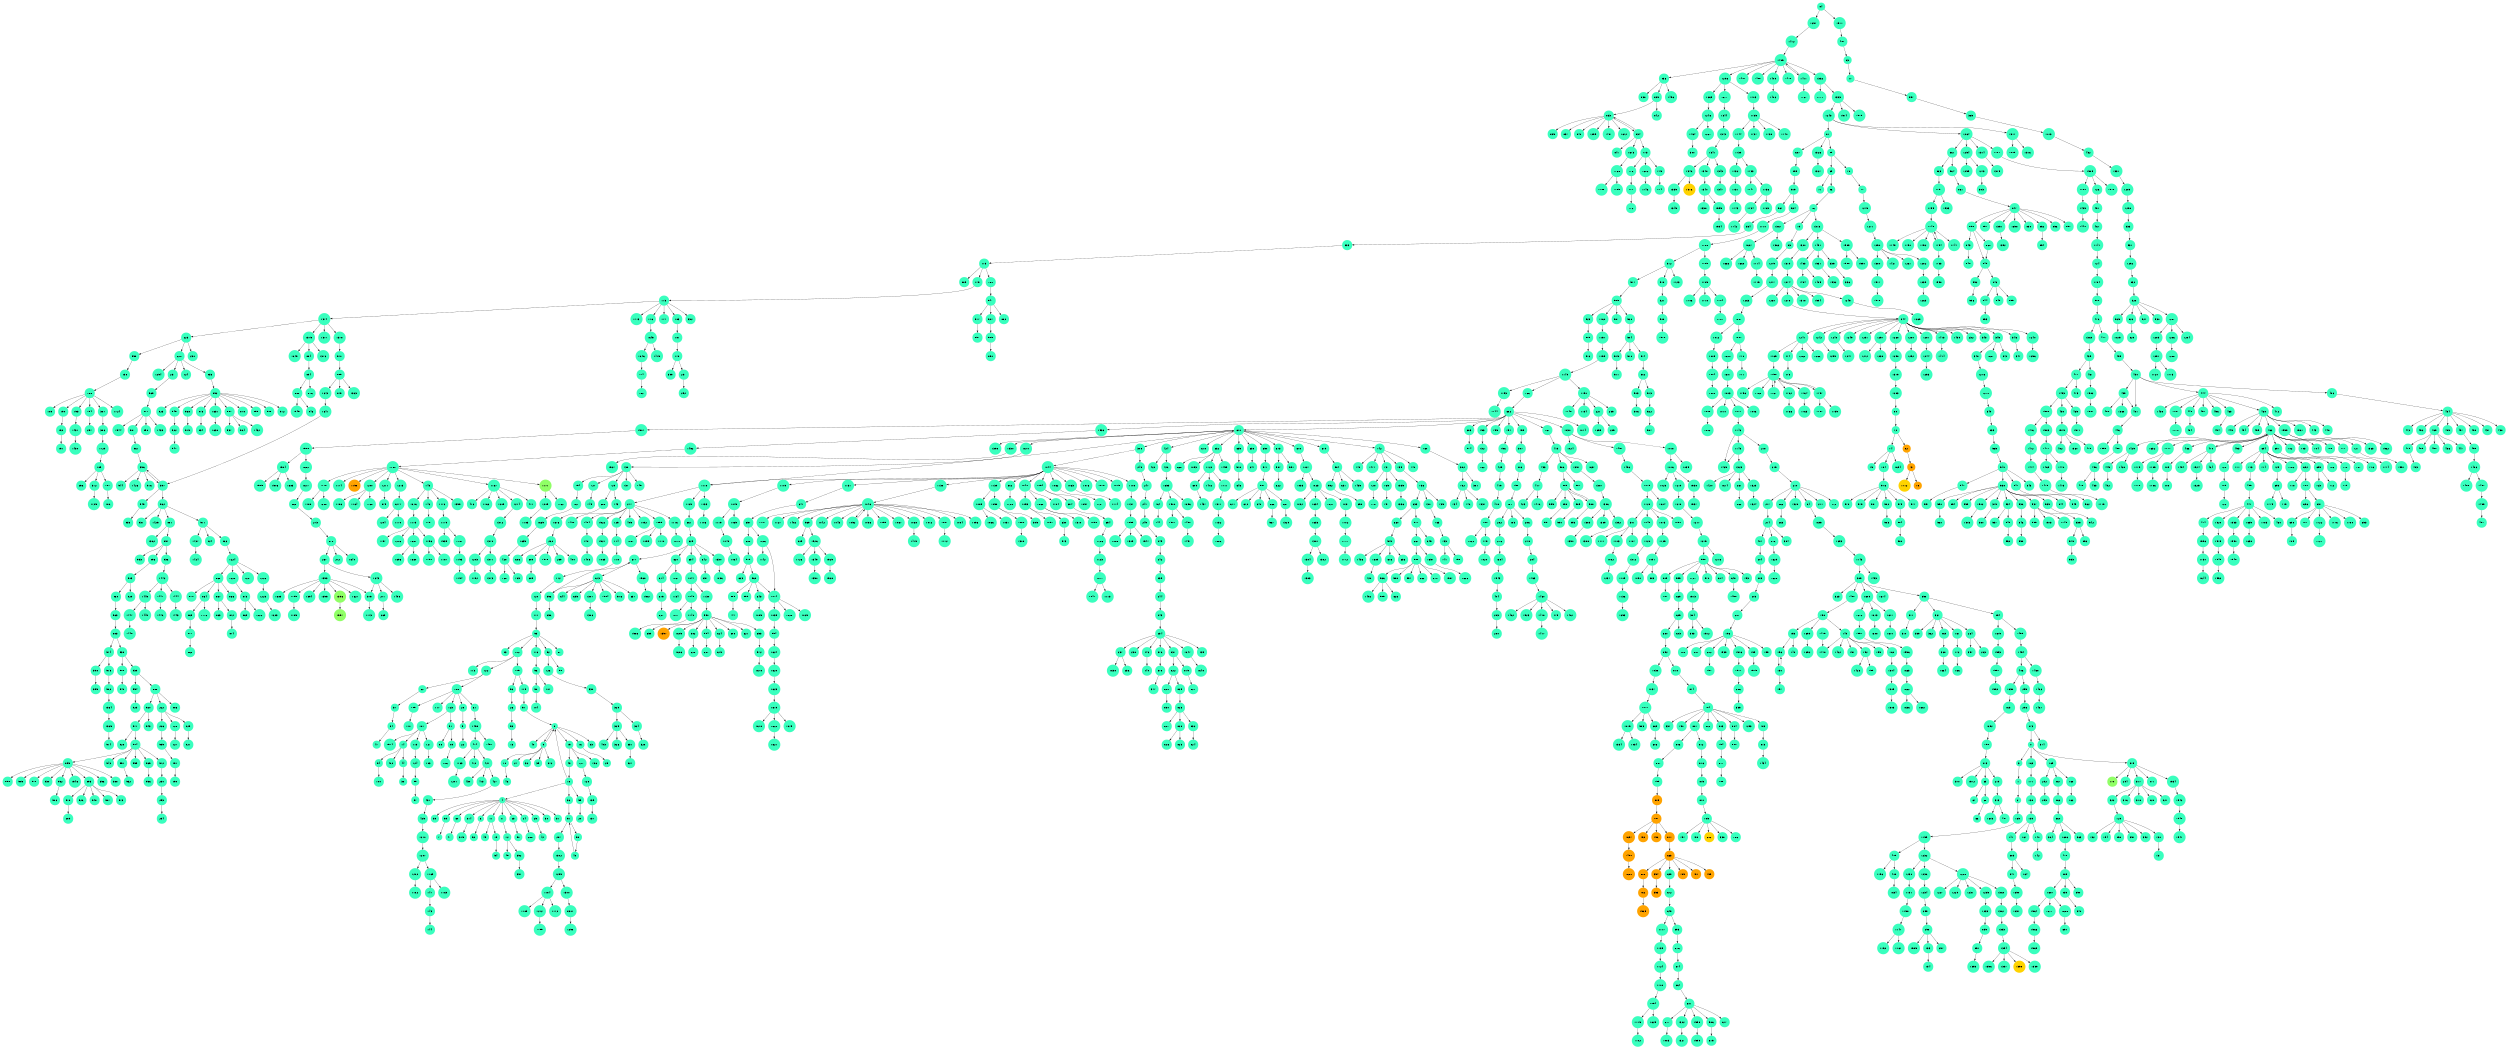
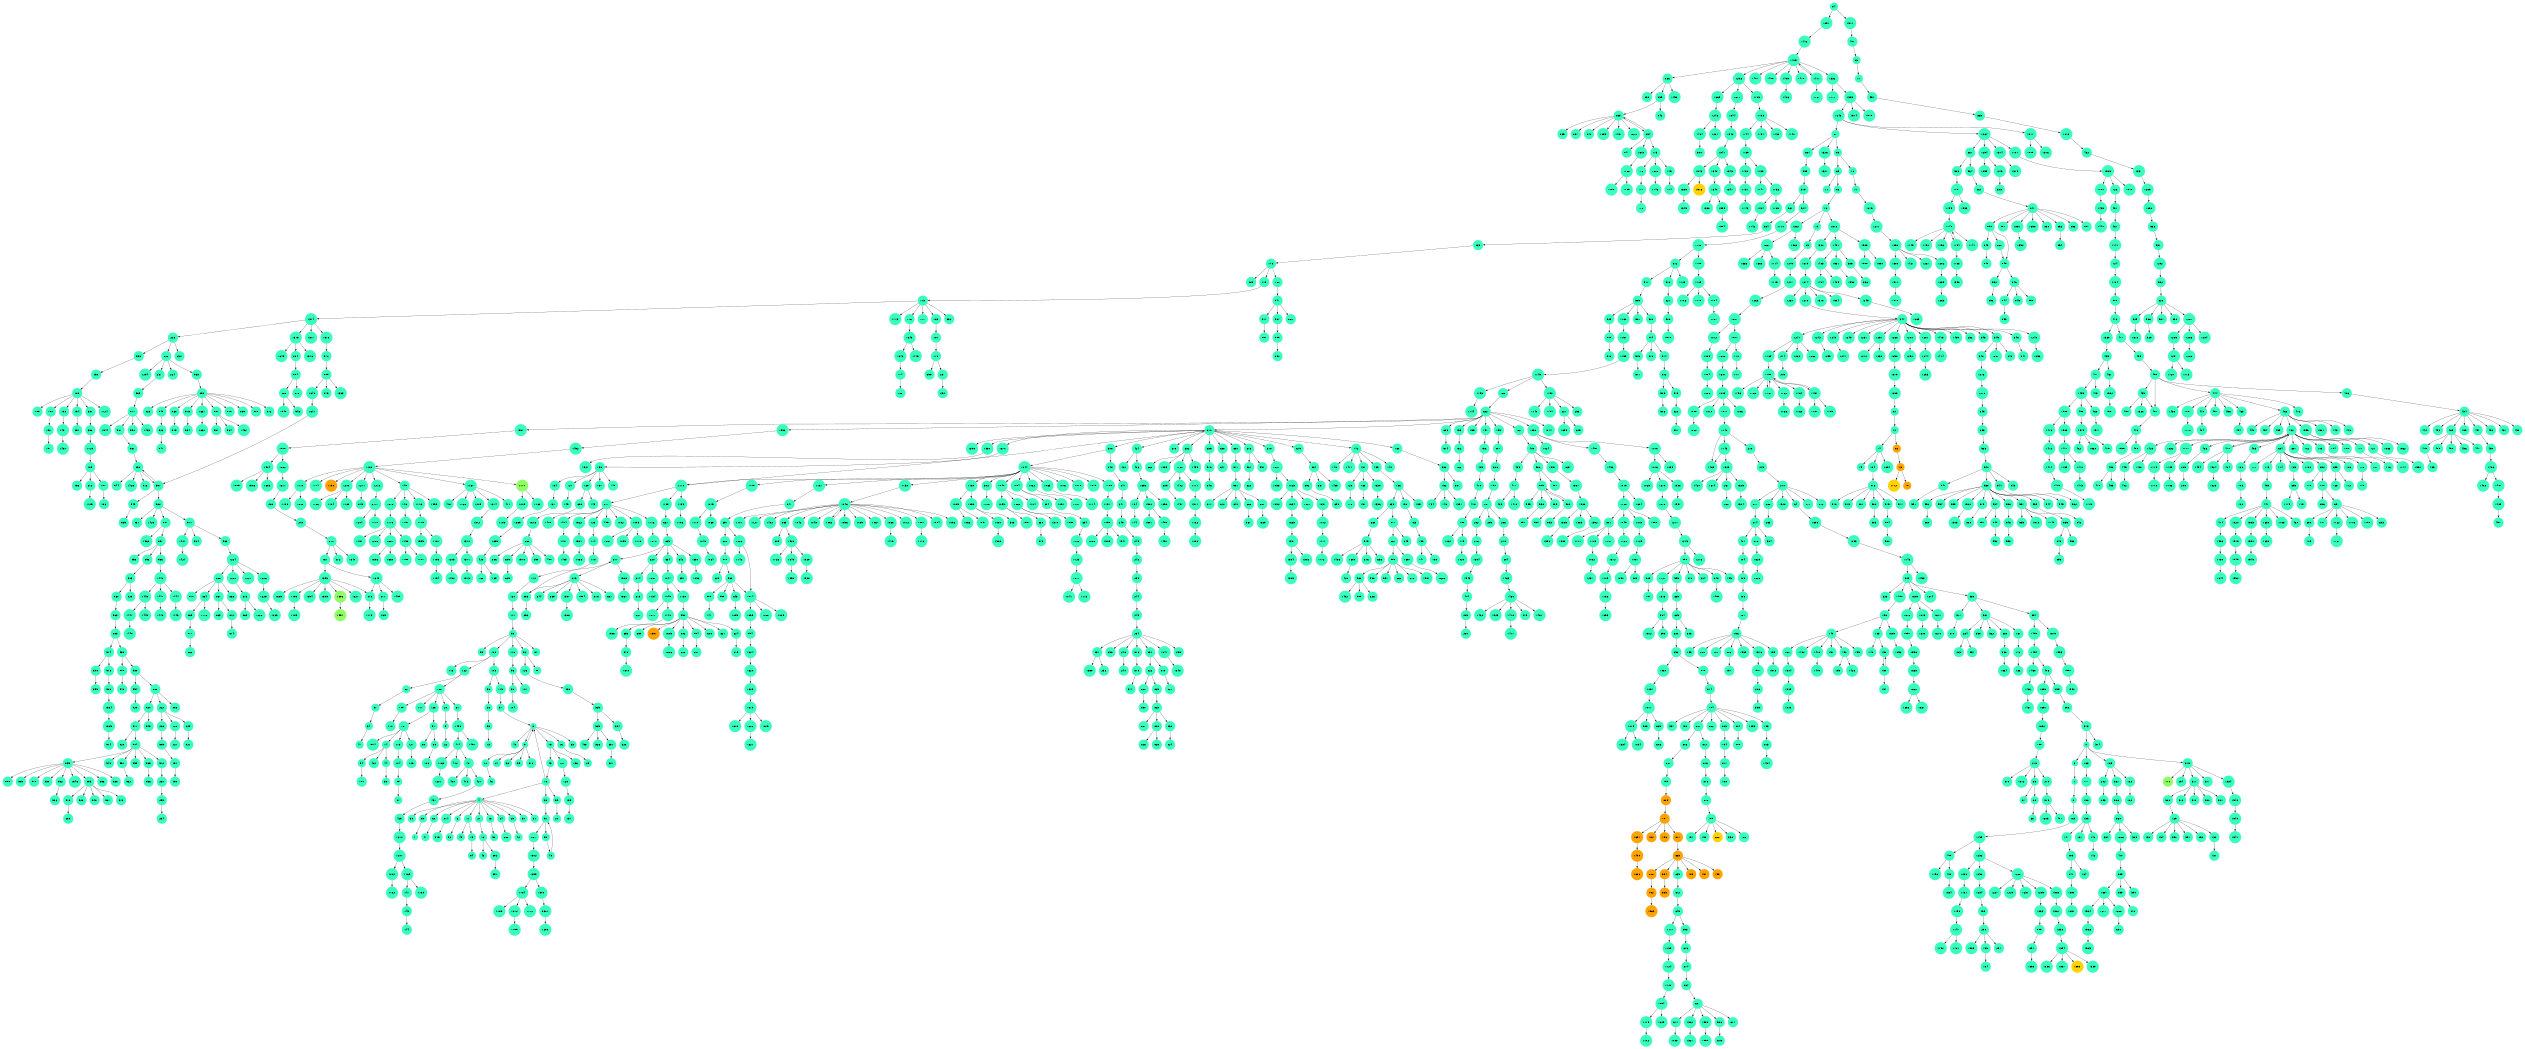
edge "1479" -> "1478": reversed
